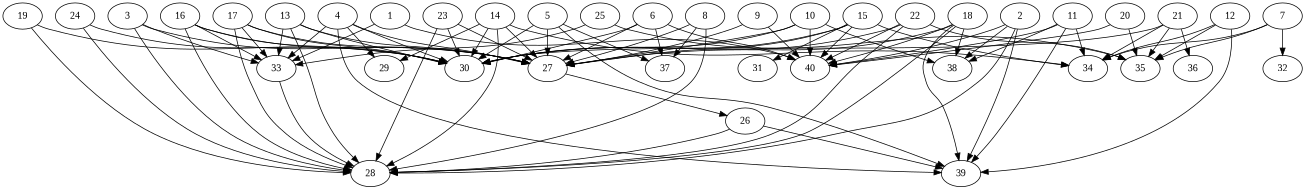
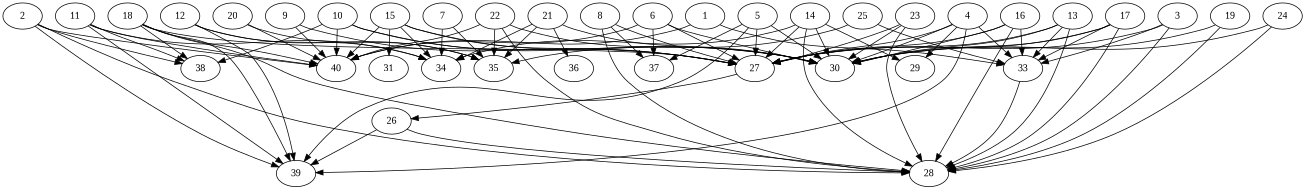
node "32": removed
